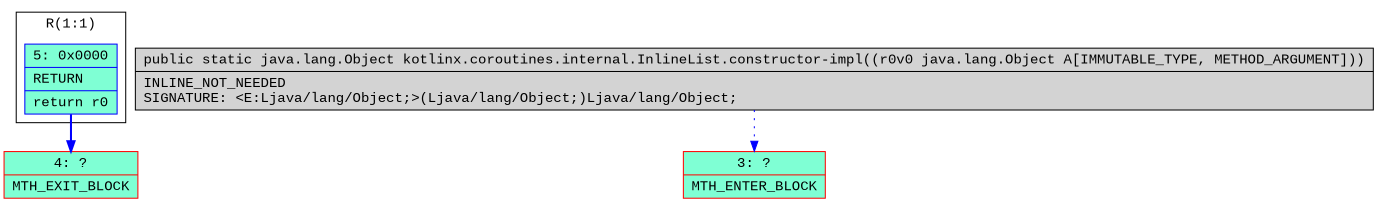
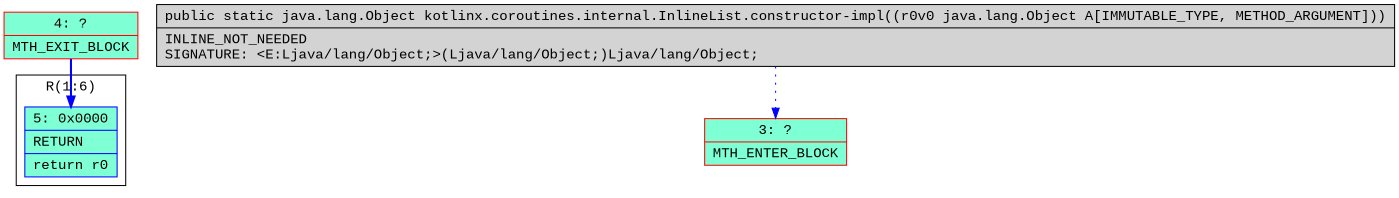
cluster "R(1:1)": label "R(1:1)" -> "R(1:6)"
edge "5: 0x0000" -> "4: ?": reversed
